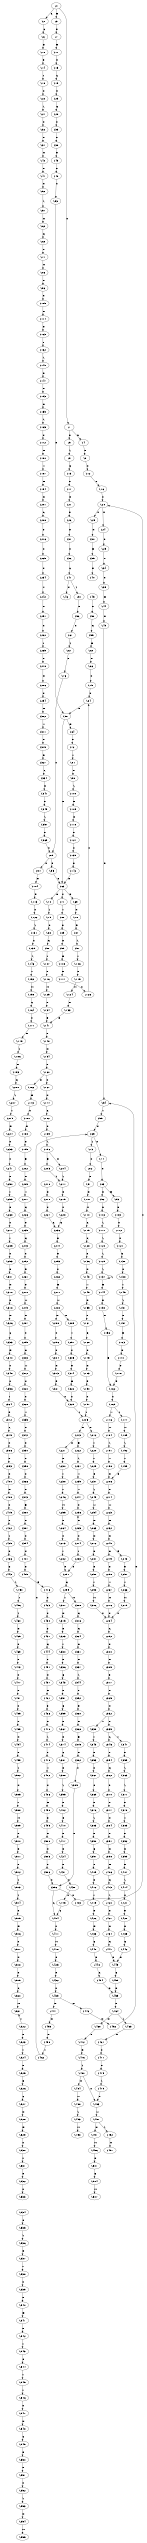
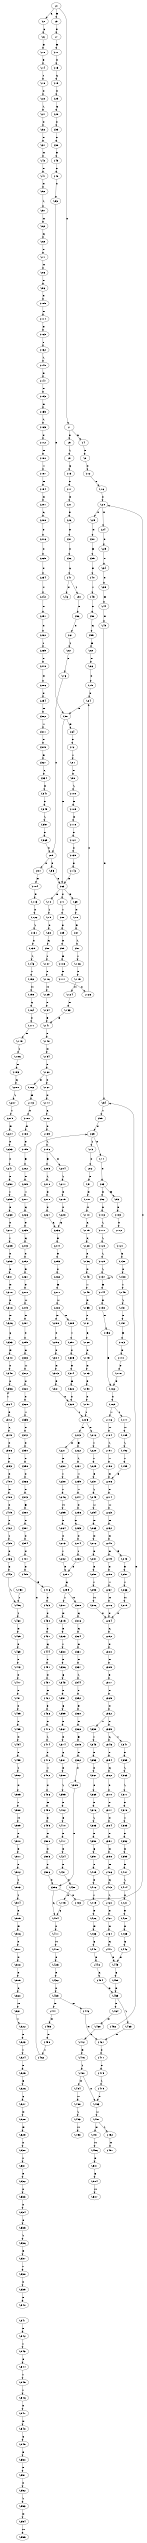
edge "S40" -> "S45": added, label "V"
edge "S203" -> "S211": now "S203" -> "S210"
edge "S112" -> "S121": removed, label "A"
edge "S356" -> "S364": reversed
edge "S265" -> "S256": reversed
edge "S443" -> "S450": now "S443" -> "S456"
edge "S446" -> "S452": now "S446" -> "S467"
edge "S464" -> "S463": now "S459" -> "S463"
edge "S522" -> "S521": reversed
edge "S533" -> "S534": added, label "L"
edge "S540" -> "S541": removed, label "H"
